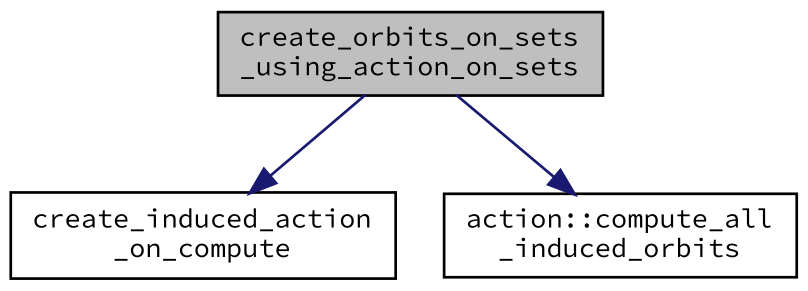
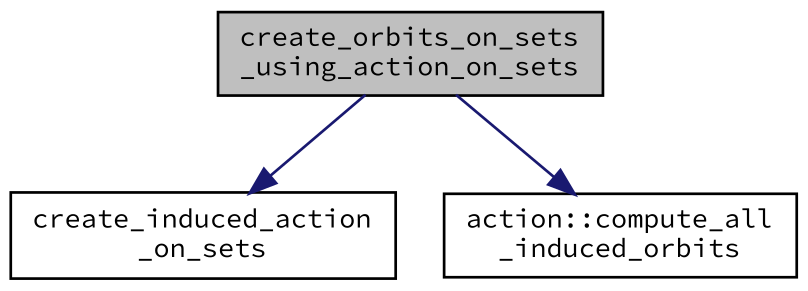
node "create_induced_action _on_compute": label "create_induced_action _on_compute" -> "create_induced_action _on_sets"
